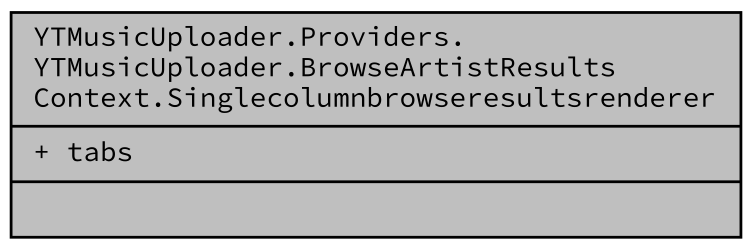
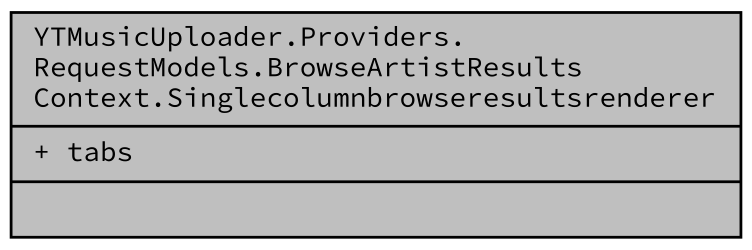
node "YTMusicUploader.Providers.": text "YTMusicUploader.BrowseArtistResults" -> "RequestModels.BrowseArtistResults"
